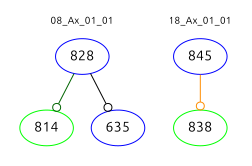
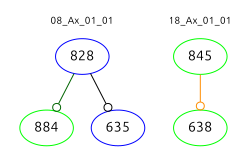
node "845": color blue -> green
node "814": label "814" -> "884"
node "838": label "838" -> "638"
